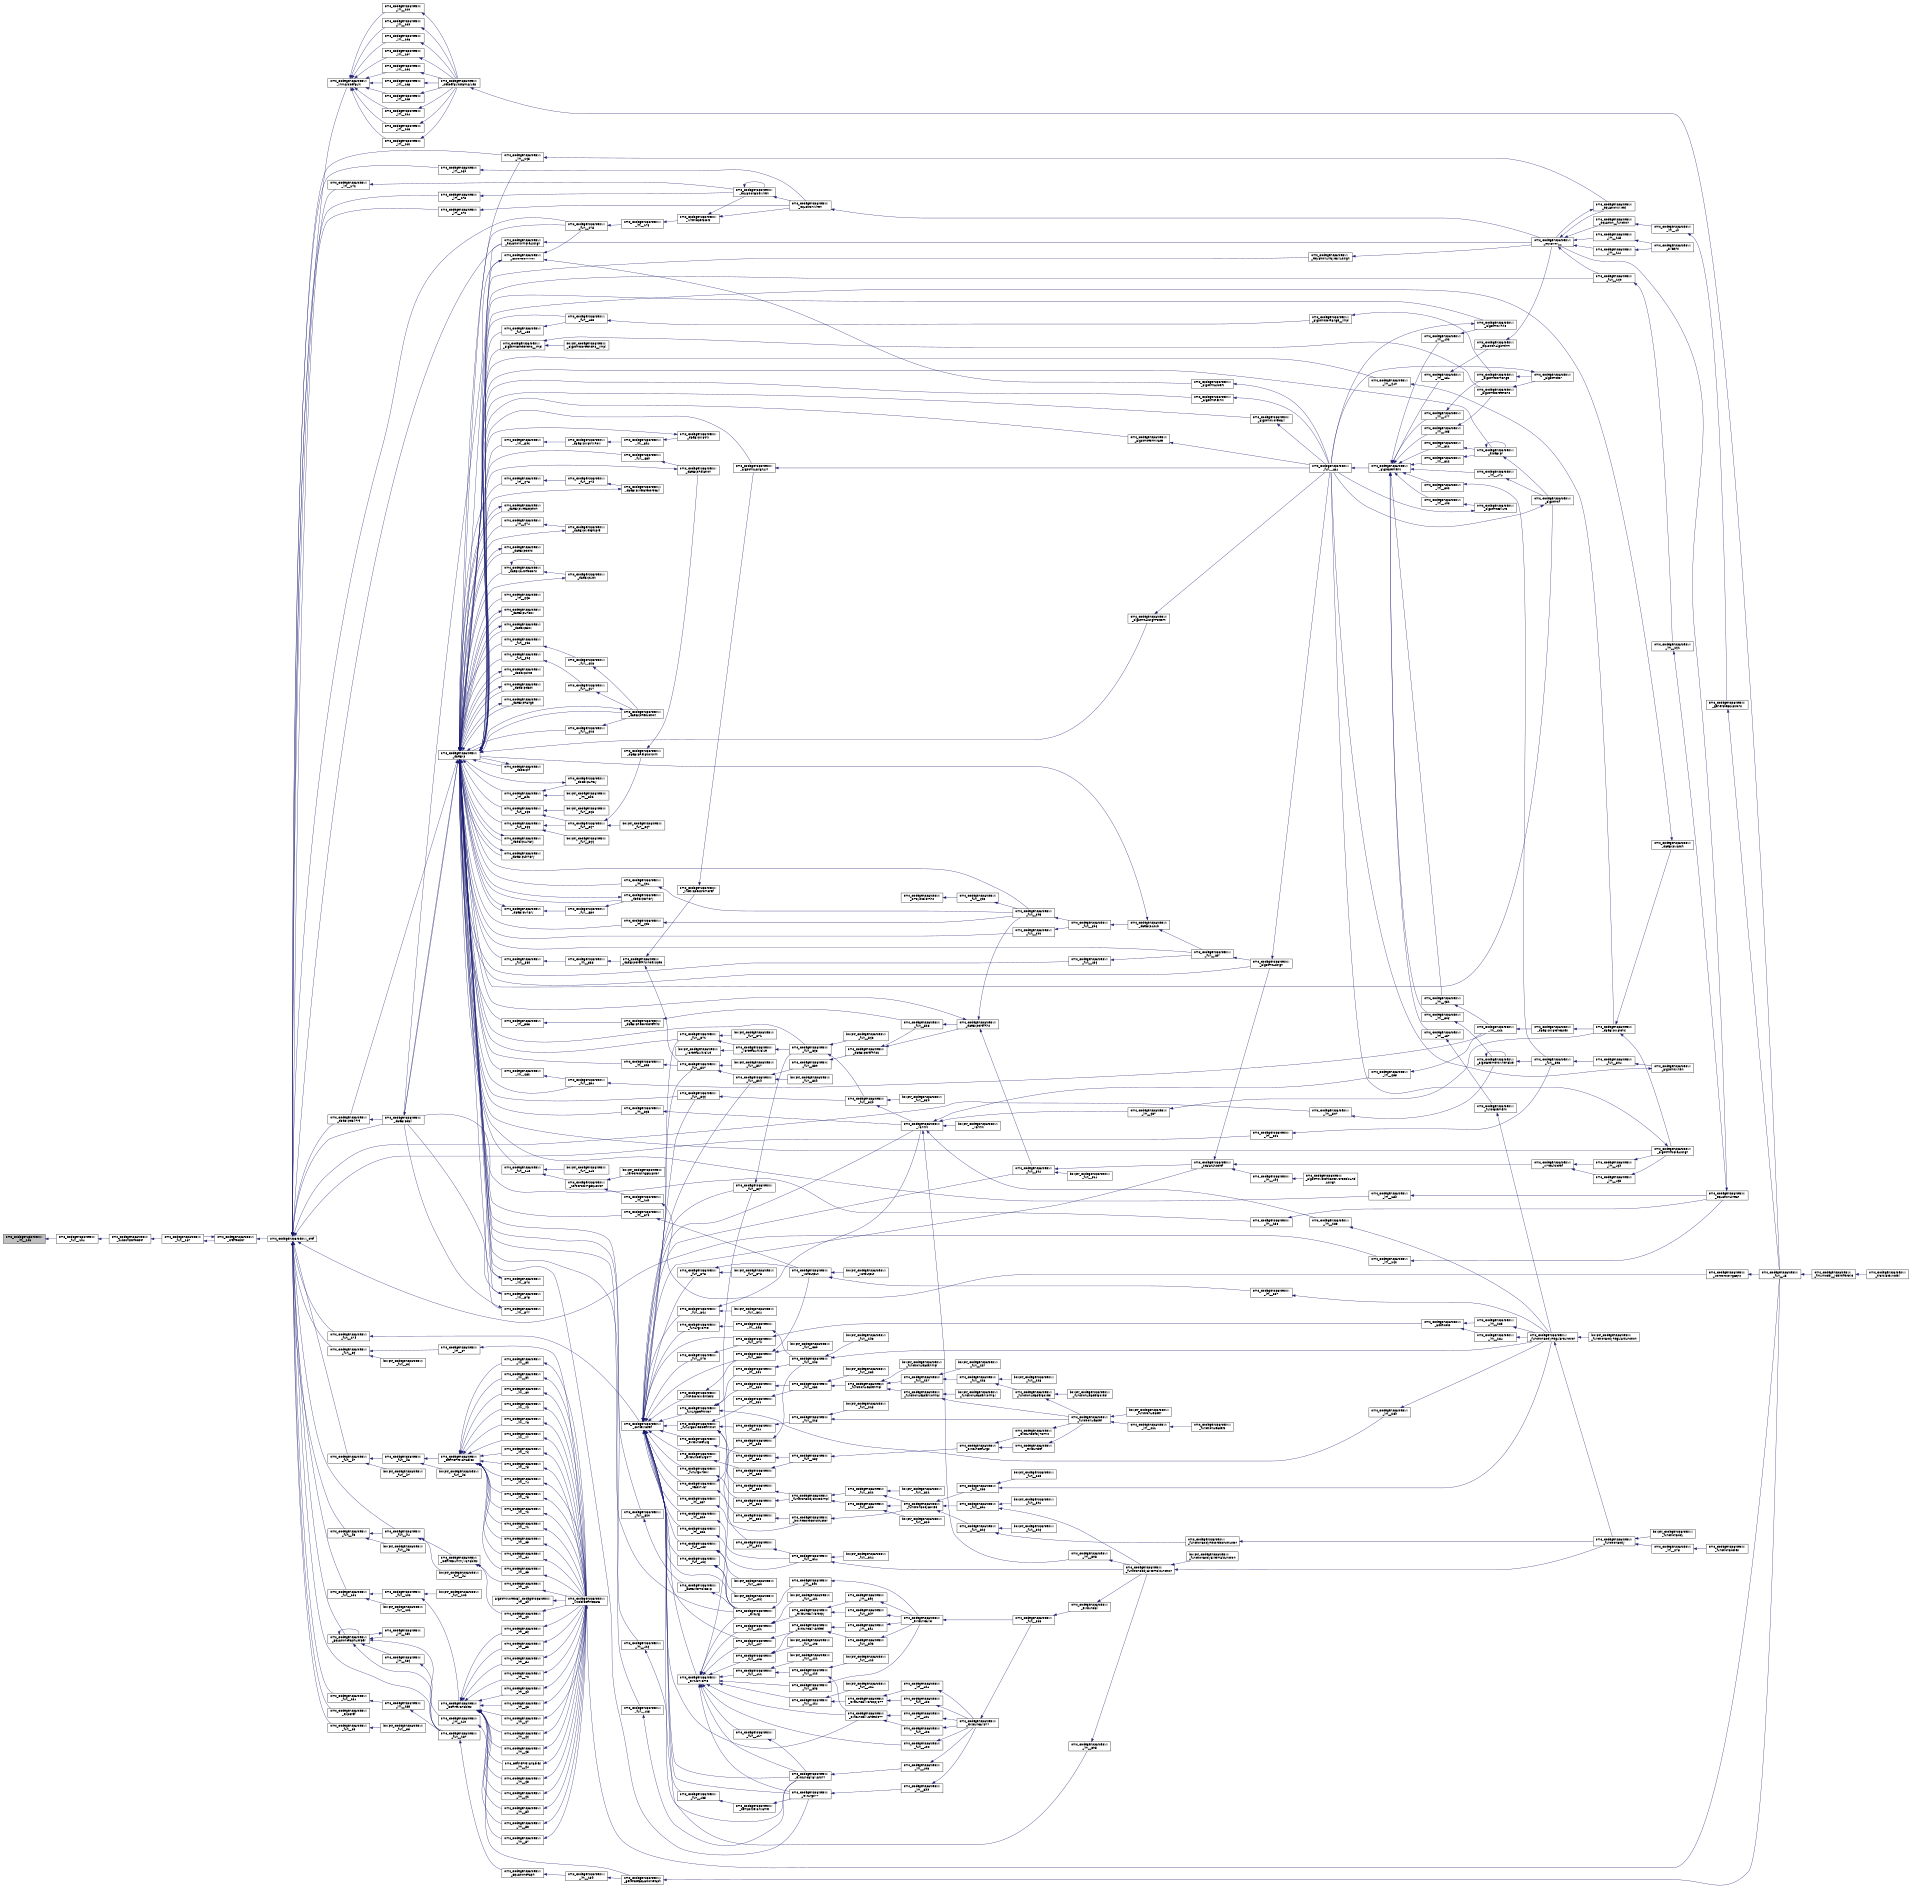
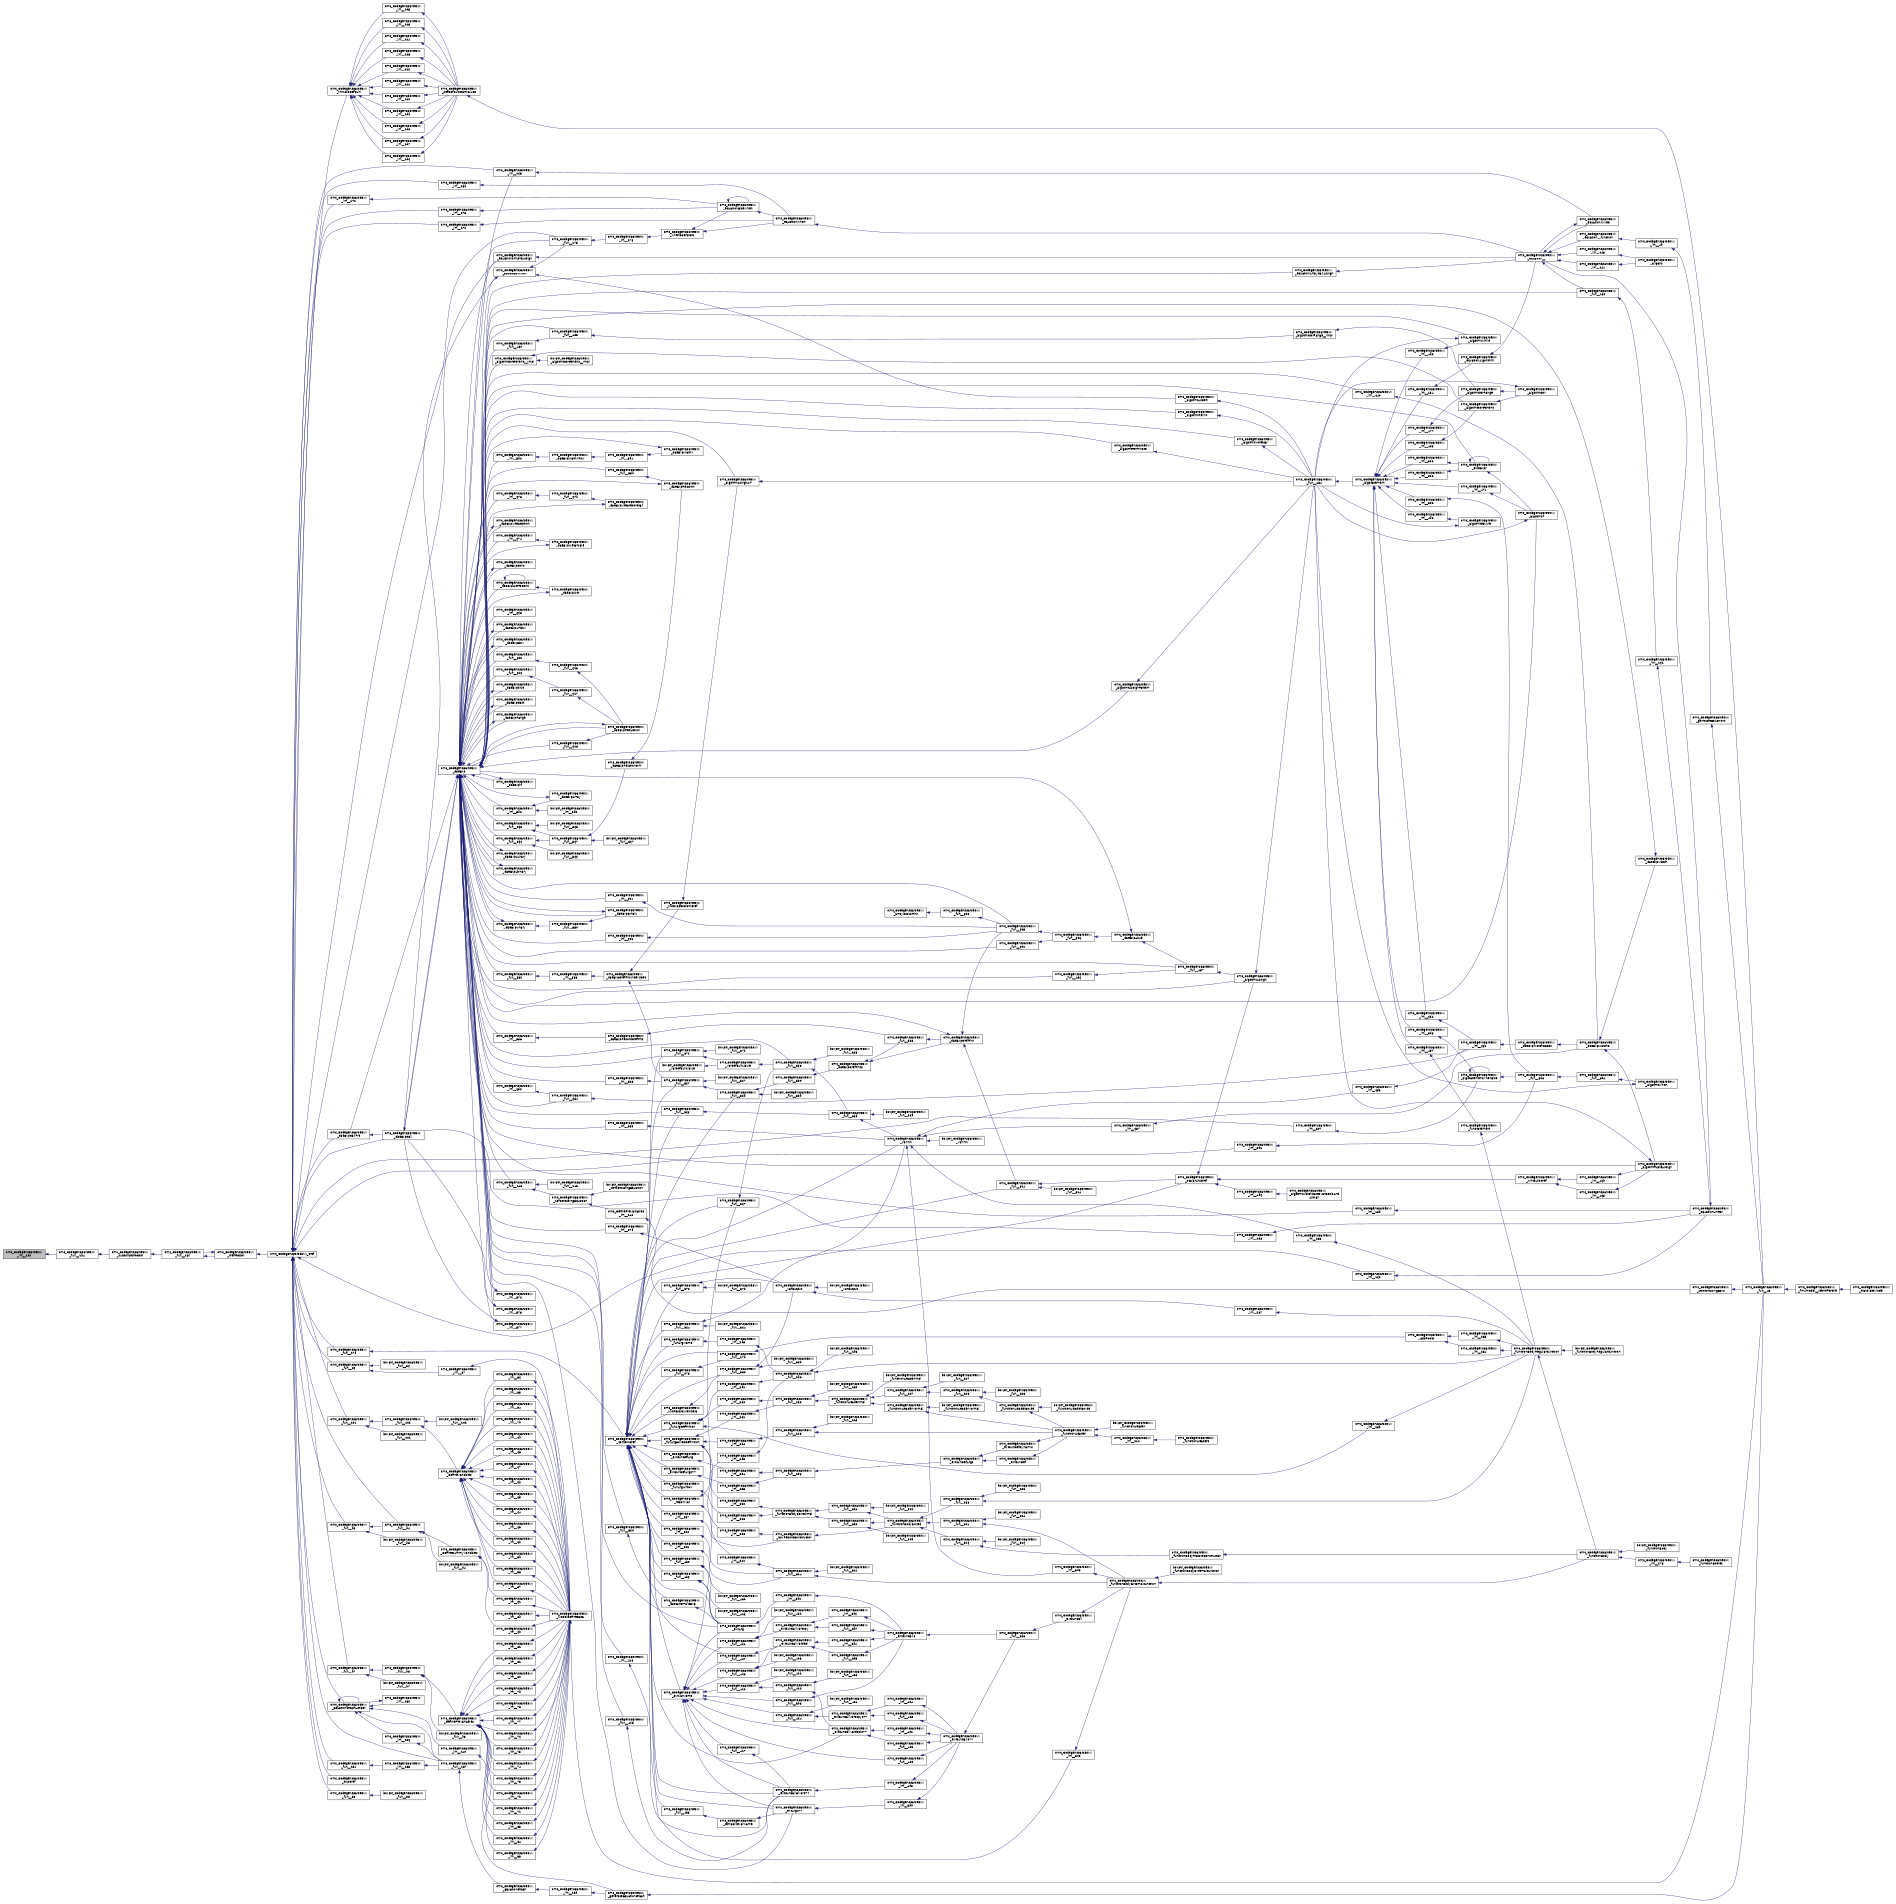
node "omc_CodegenSparseFMI _lm__111": added
node "omc_CodegenSparseFMI _lm__142": label "omc_CodegenSparseFMI _lm__142" -> "omc_DefinePreVariables _lm__142"
node "algStmtNoretcall_CodegenSparseFMI _lm__89": label "algStmtNoretcall_CodegenSparseFMI _lm__89" -> "omc_CodegenSparseFMI _lm__89"
node "omc_DefinePreVariables _lm__64": label "omc_DefinePreVariables _lm__64" -> "omc_CodegenSparseFMI _lm__64"
